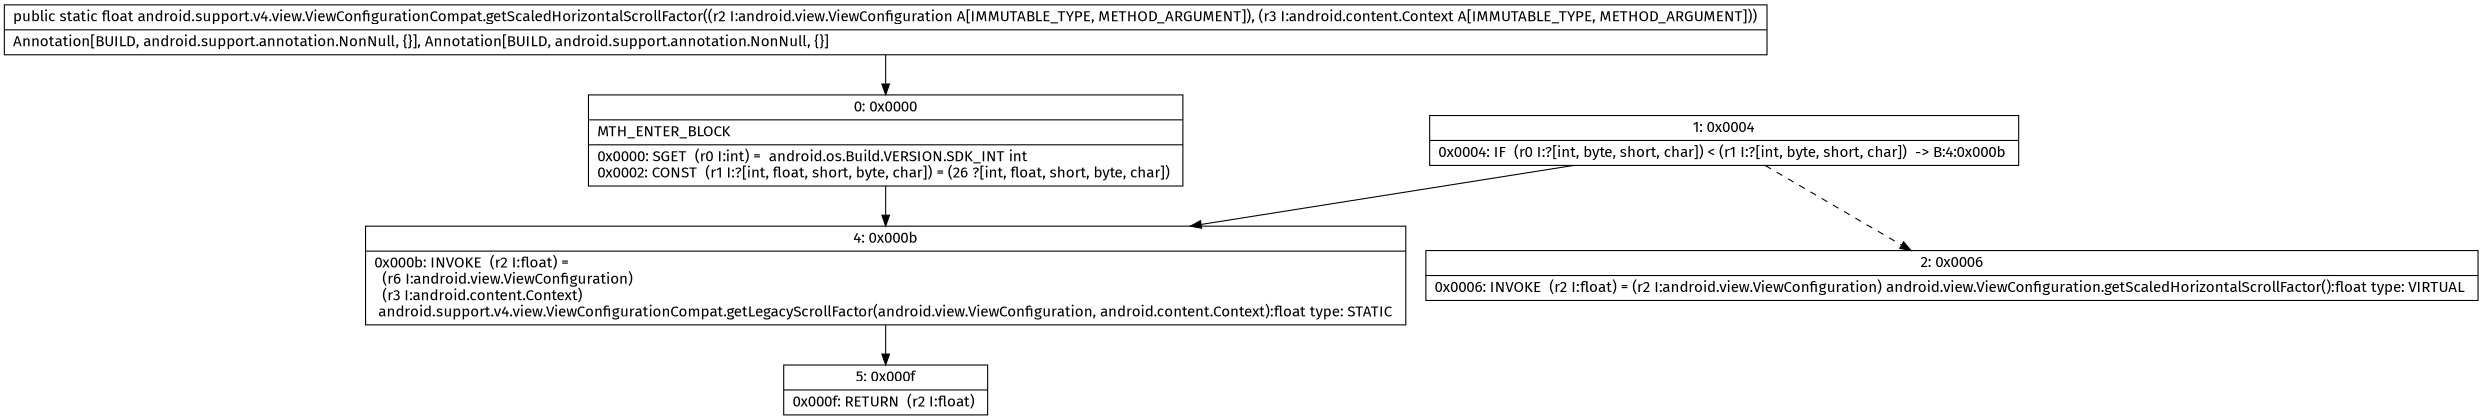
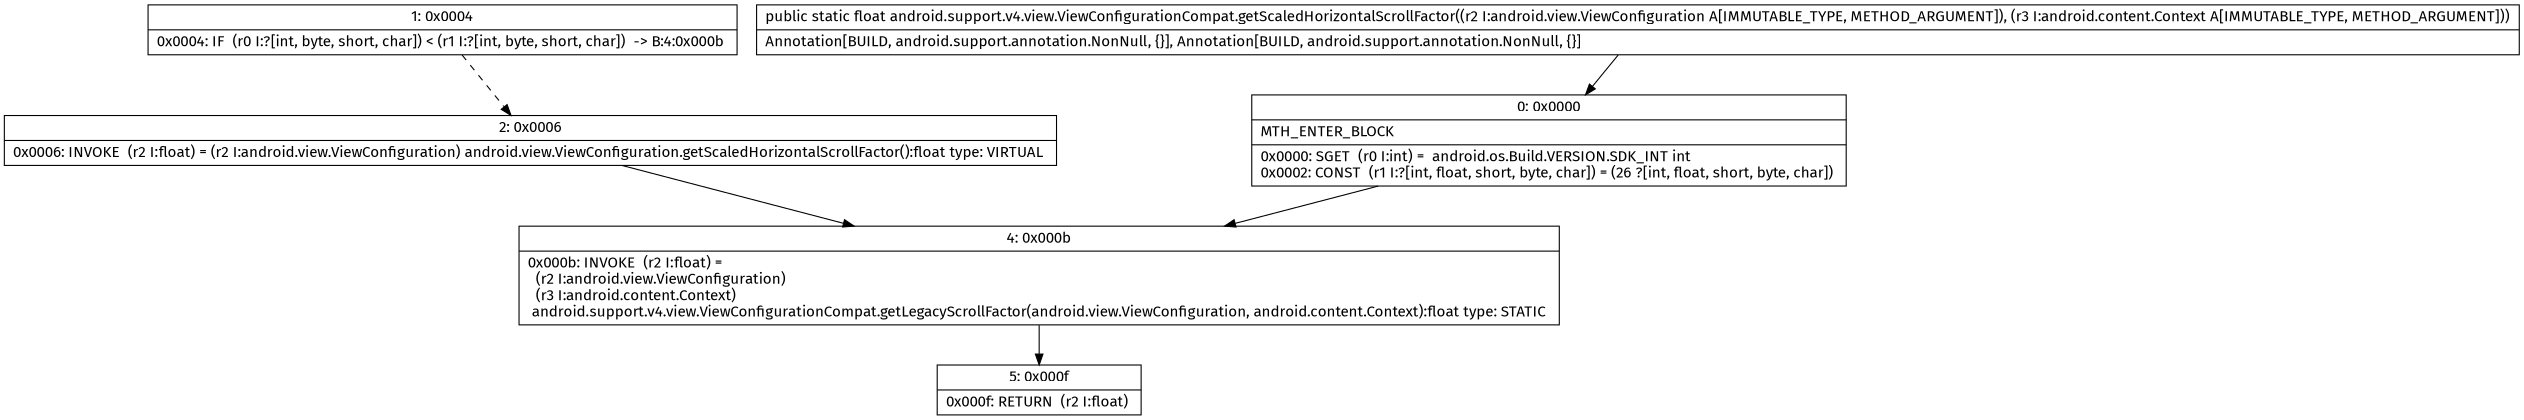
edge "1: 0x0004" -> "4: 0x000b": now "2: 0x0006" -> "4: 0x000b"
node "4: 0x000b": text "(r6 I:android.view.ViewConfiguration)" -> "(r2 I:android.view.ViewConfiguration)"
